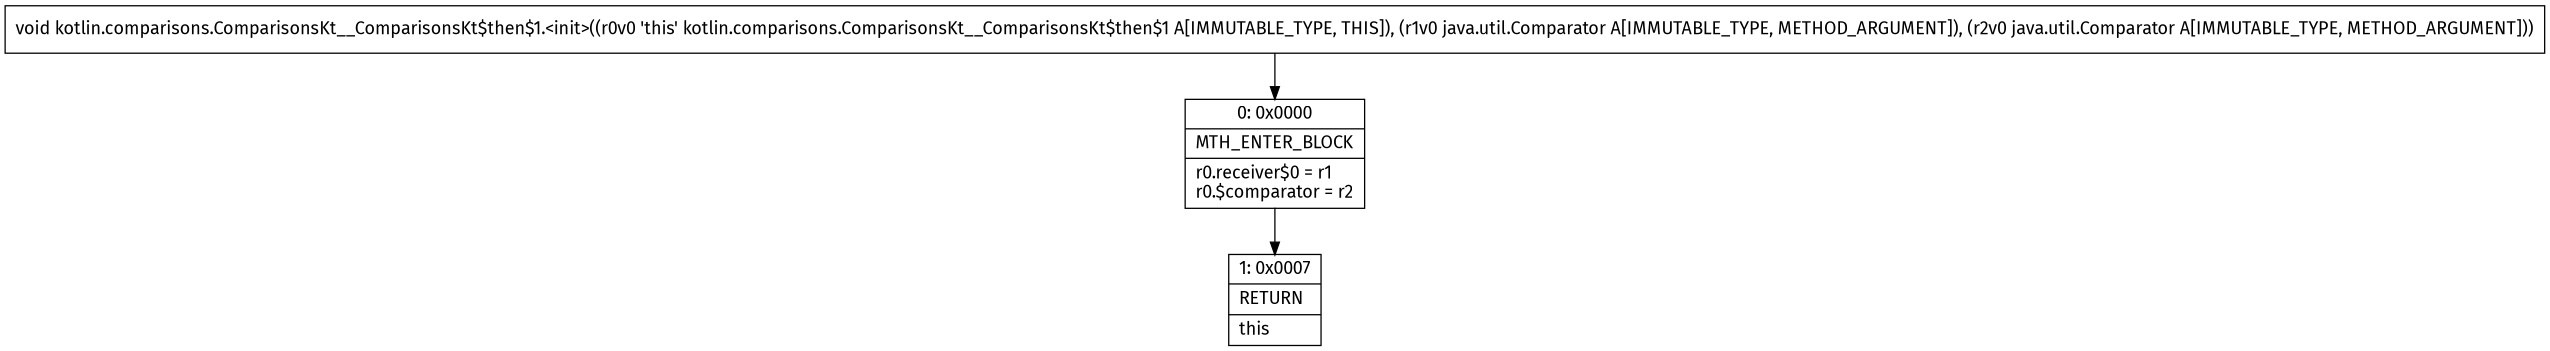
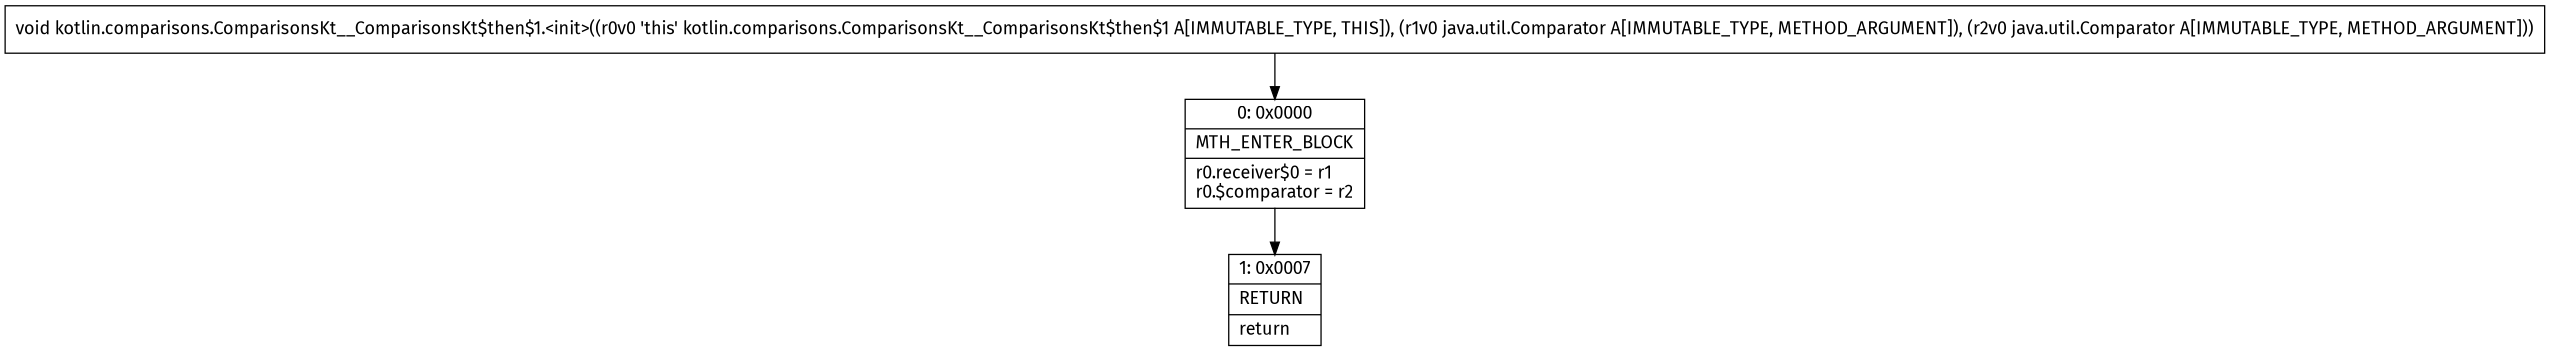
node "1: 0x0007": text "this" -> "return"
